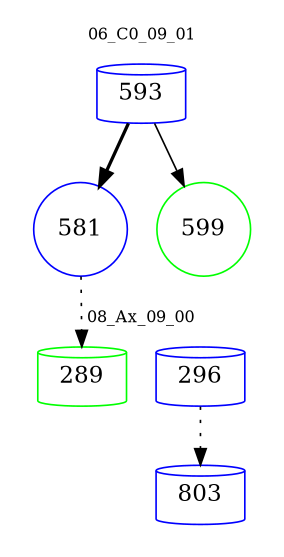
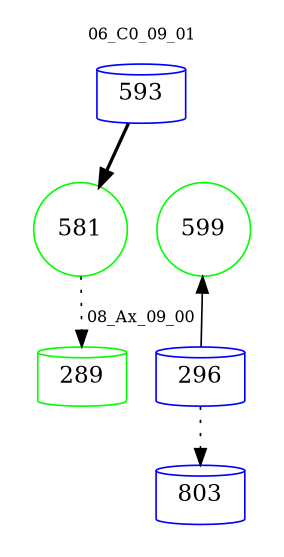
edge "593" -> "599": now "296" -> "599"
node "581": color blue -> green
